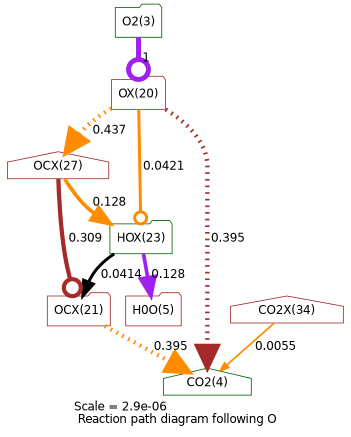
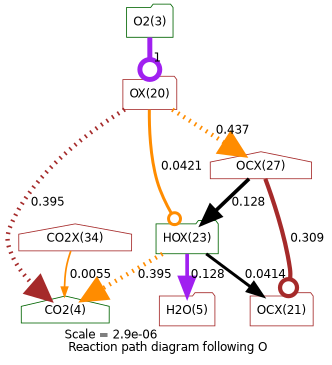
edge "OCX(27)" -> "HOX(23)": color darkorange -> black
node "H0O(5)": label "H0O(5)" -> "H2O(5)"
edge "OCX(21)" -> "CO2(4)": now "HOX(23)" -> "CO2(4)"
